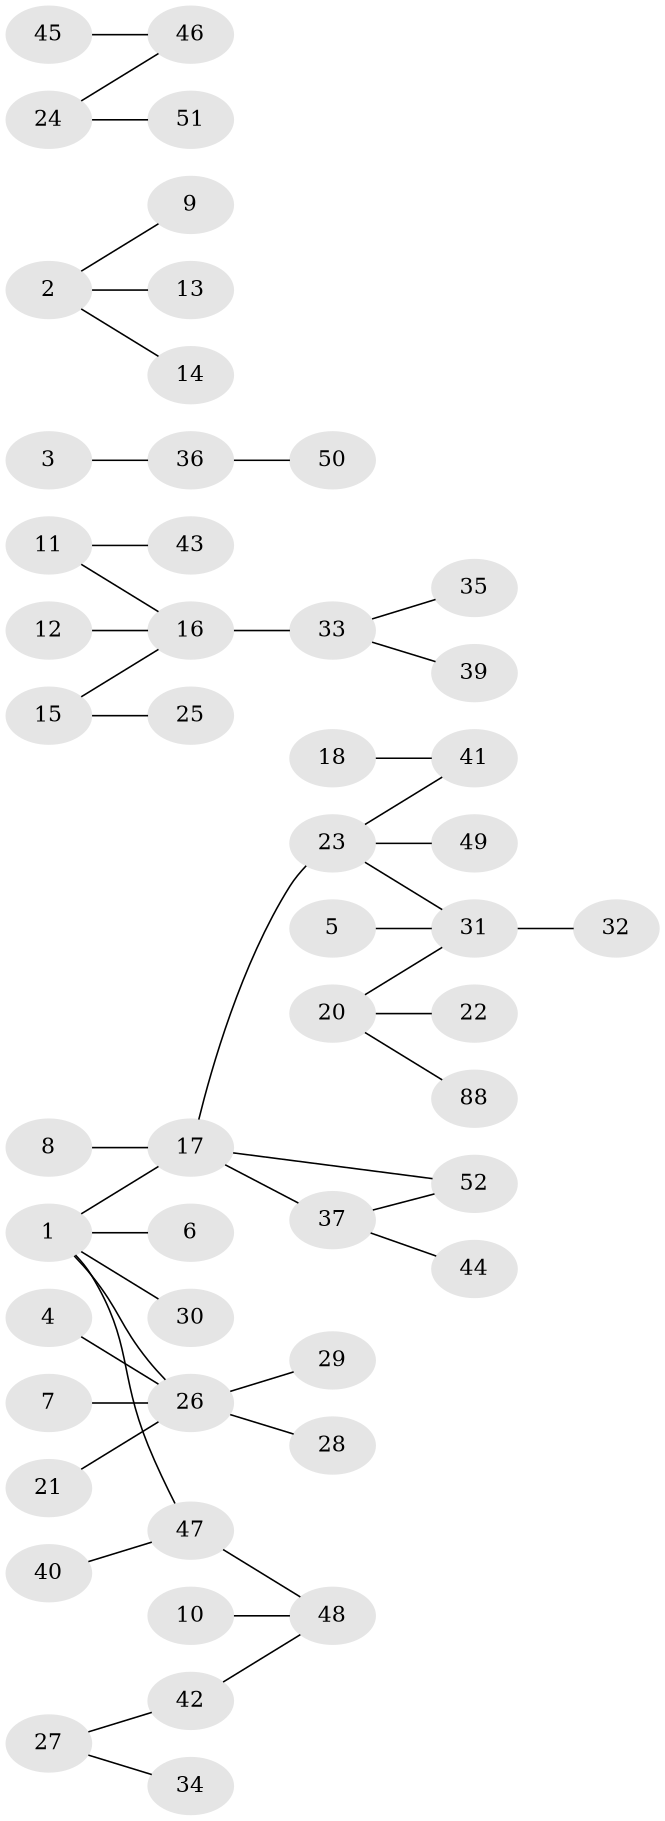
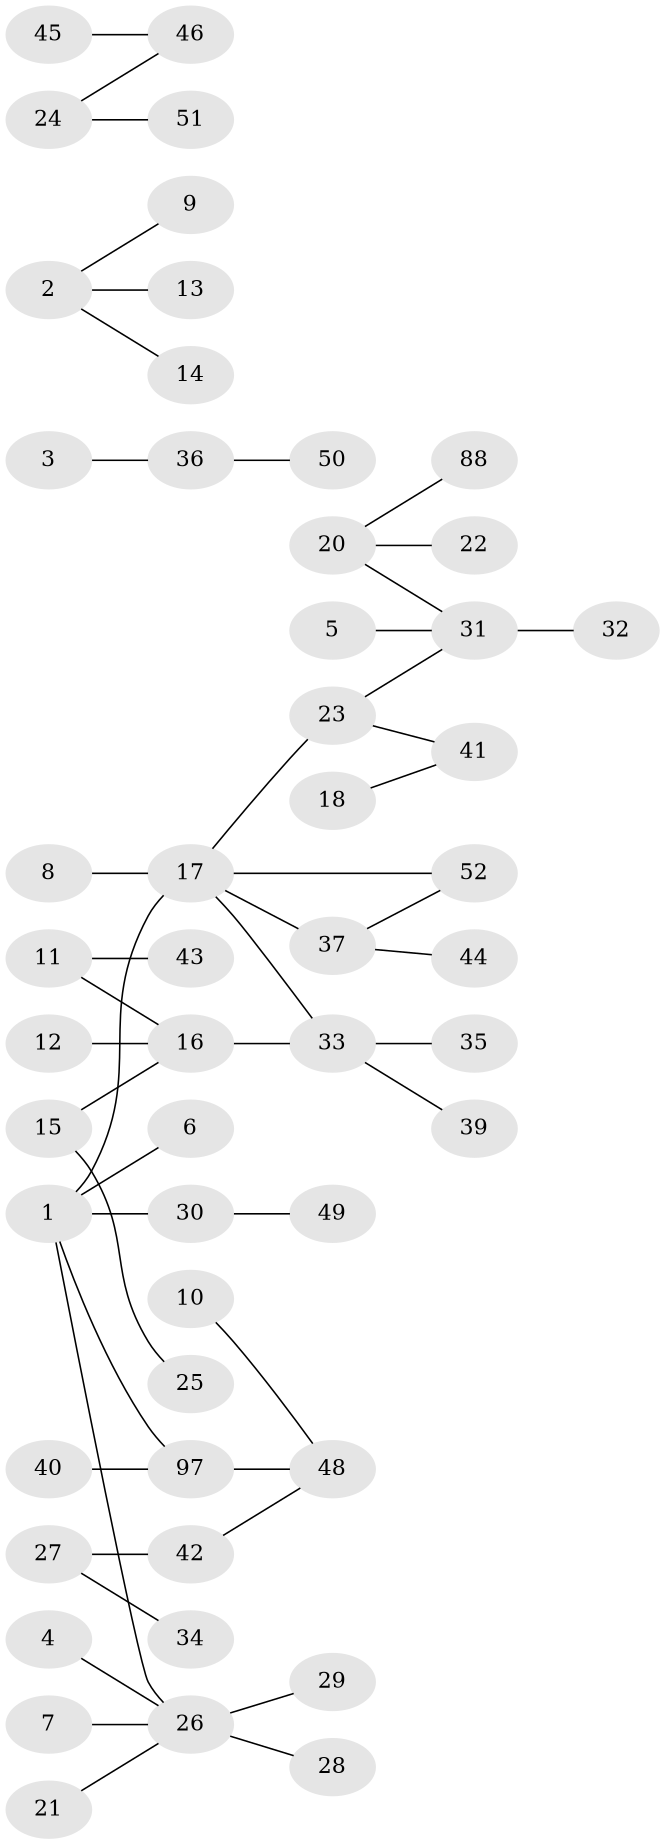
edge "23" -- "49": now "30" -- "49"
edge "17" -- "33": added
node "47": label "47" -> "97"
